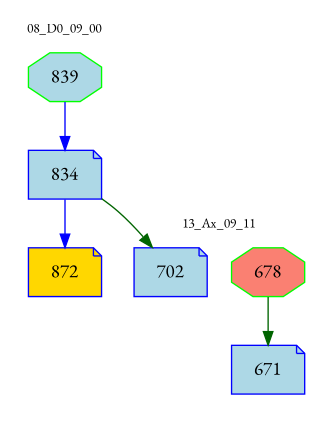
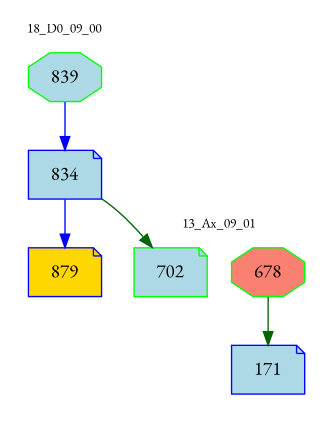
cluster "08_D0_09_00": label "08_D0_09_00" -> "18_D0_09_00"
cluster "13_Ax_09_11": label "13_Ax_09_11" -> "13_Ax_09_01"
node "872": label "872" -> "879"
node "702": color blue -> green
node "671": label "671" -> "171"
